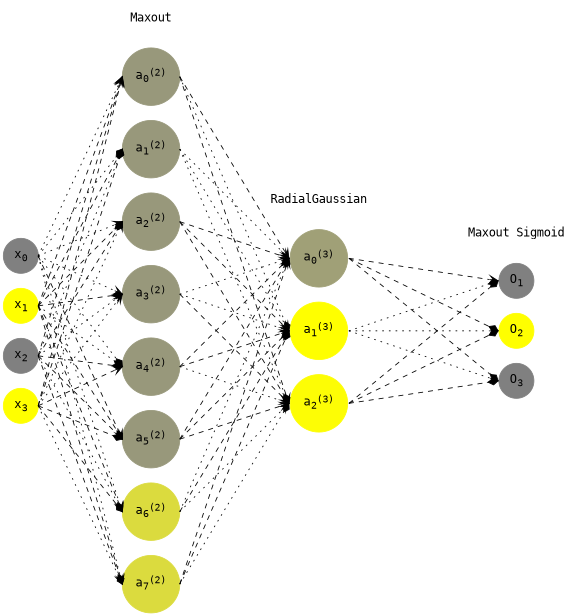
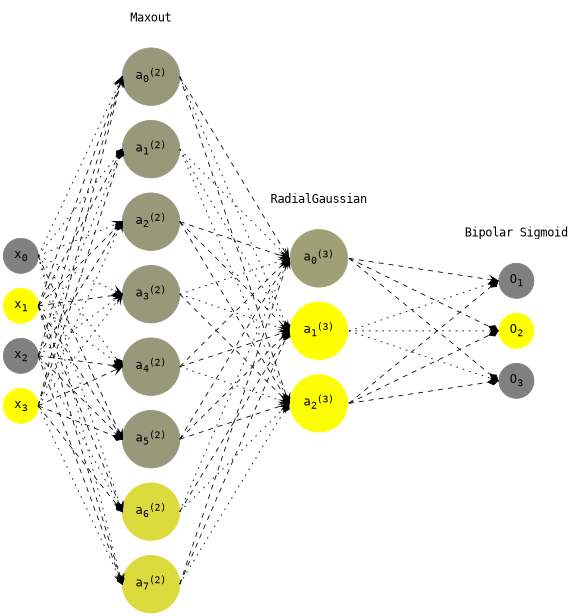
node "Maxout Sigmoid": label "Maxout Sigmoid" -> "Bipolar Sigmoid"
